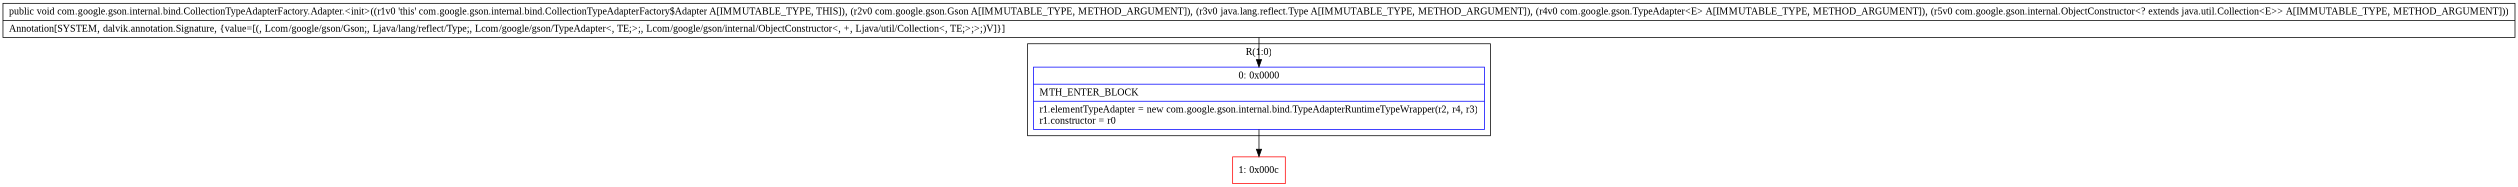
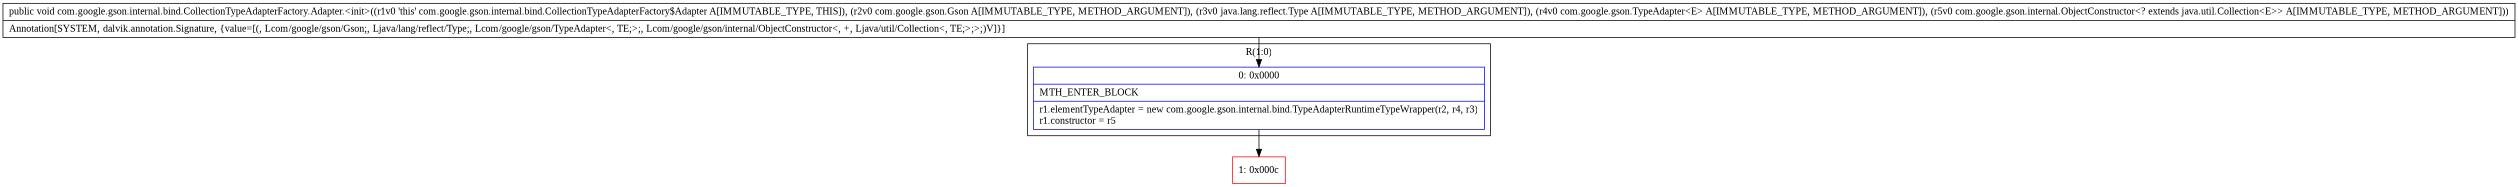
node "0: 0x0000": text "r1.constructor = r0" -> "r1.constructor = r5"
